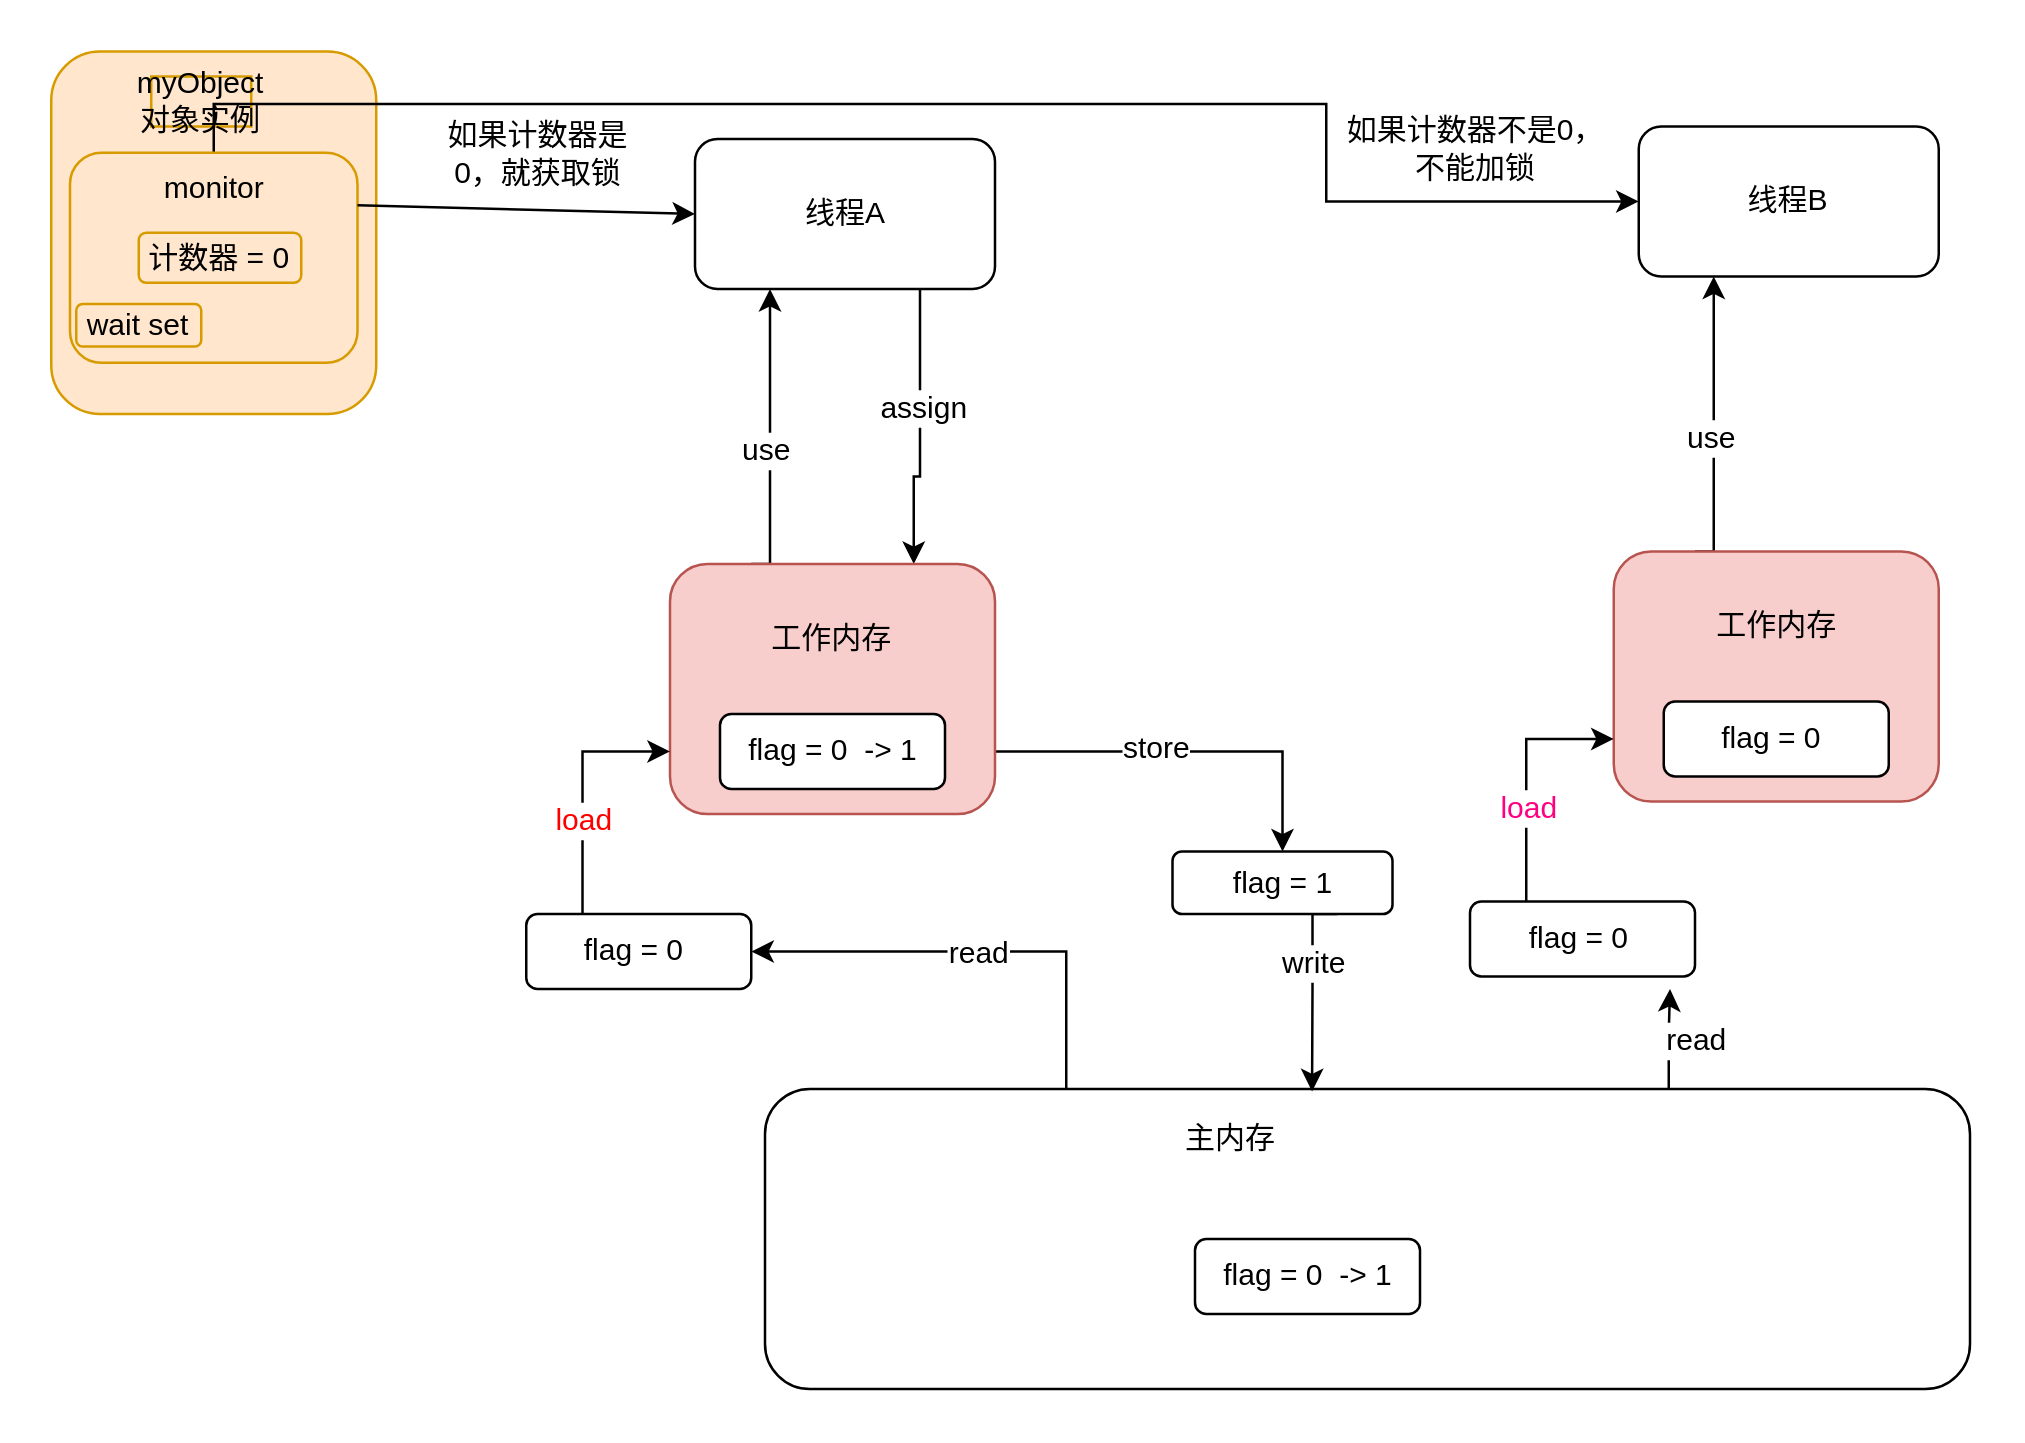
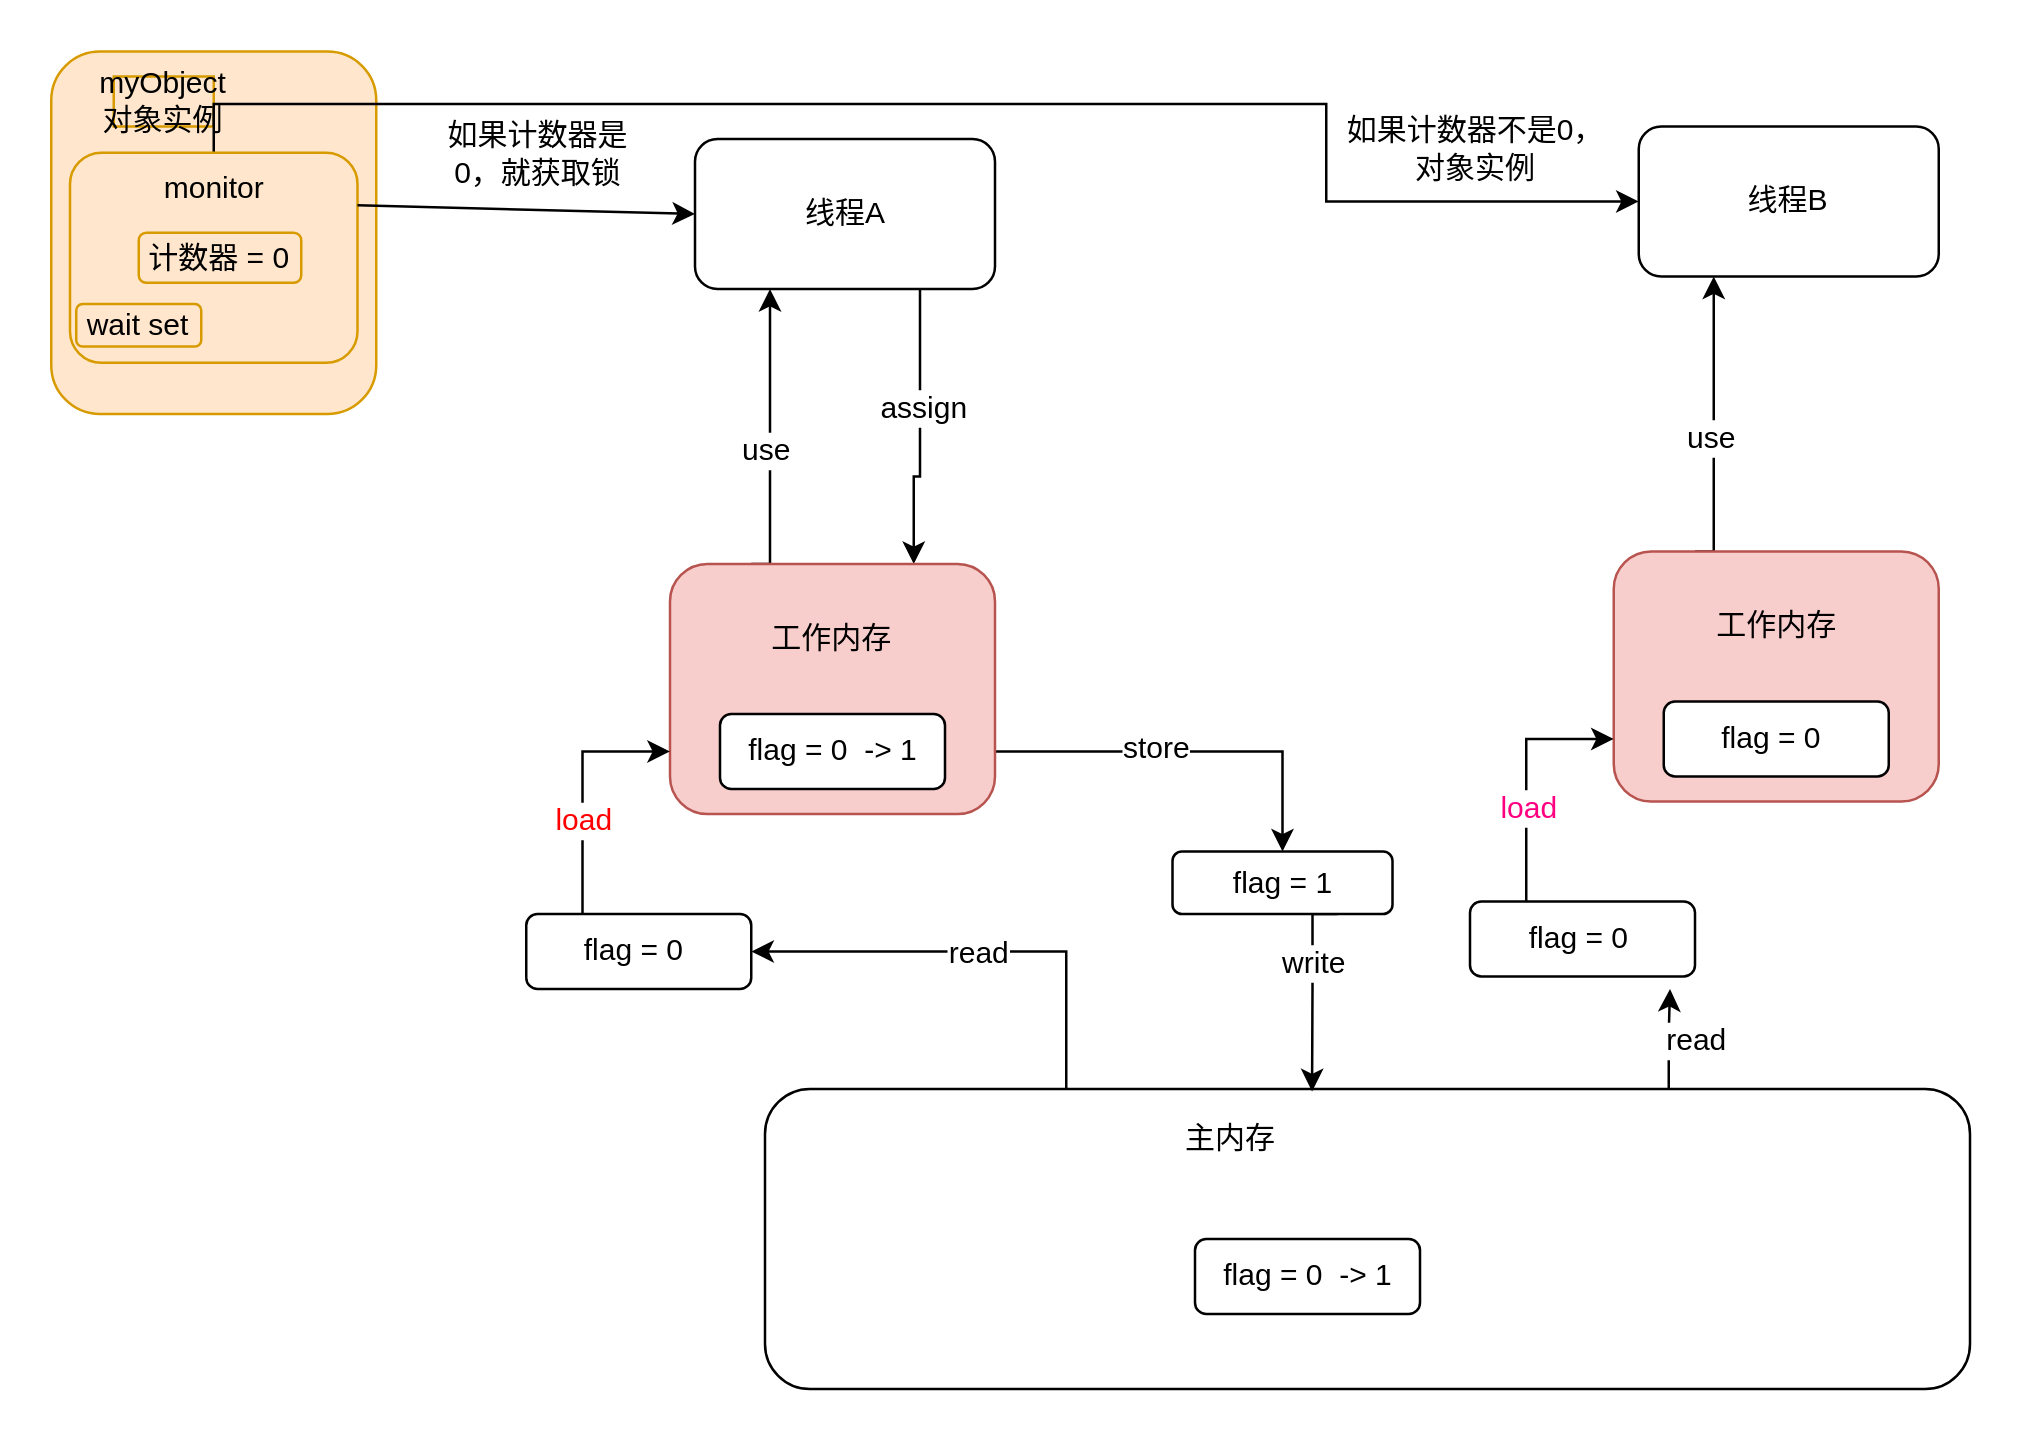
node "myObject 对象实例": moved (201, 101) -> (164, 101)
node "如果计数器不是0，不能加锁": label "如果计数器不是0，不能加锁" -> "如果计数器不是0，对象实例"
